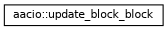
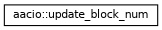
node "aacio::update_block_block": label "aacio::update_block_block" -> "aacio::update_block_num"
